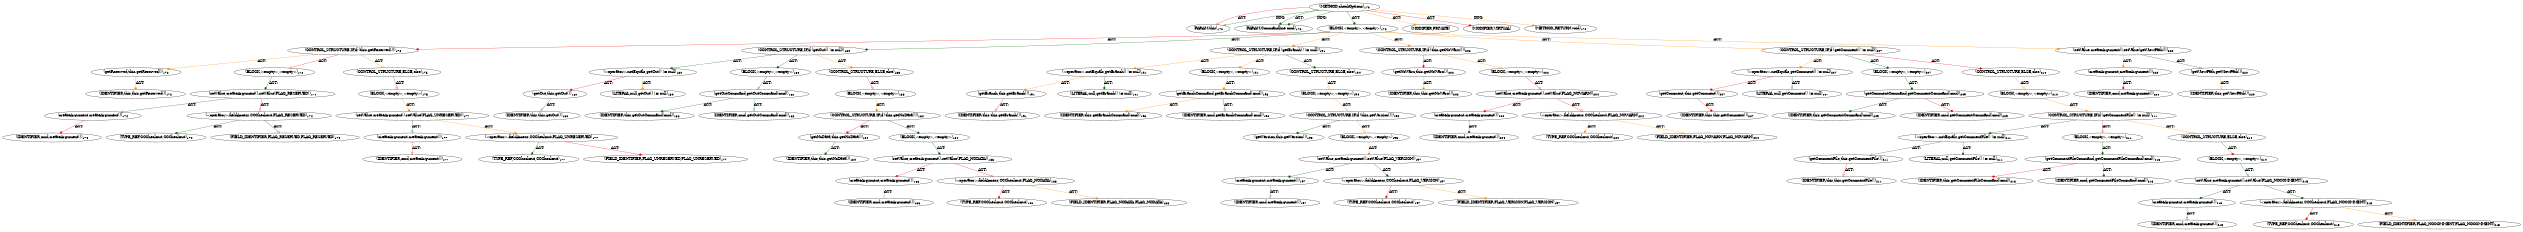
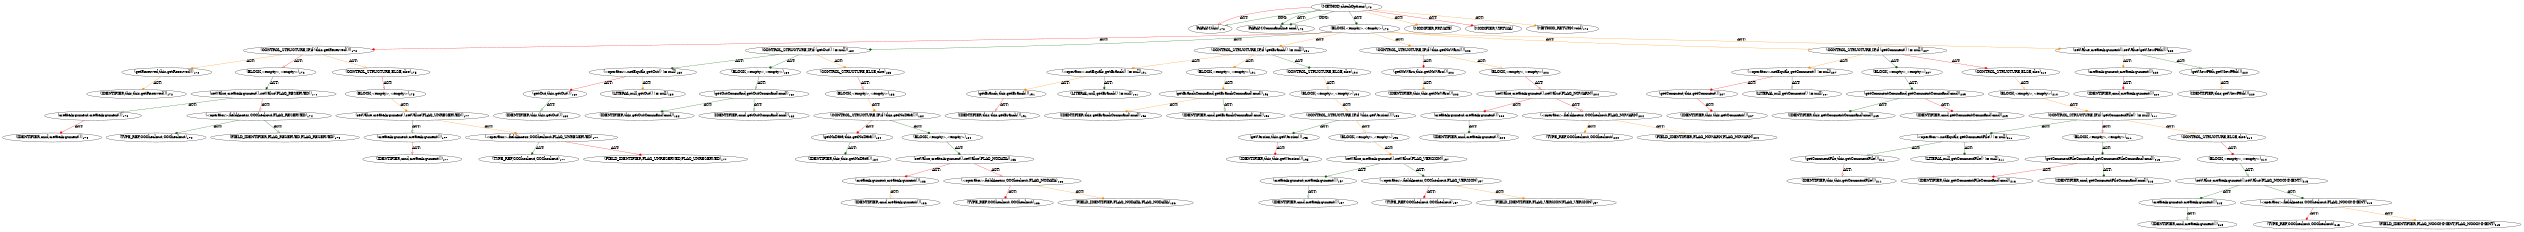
edge "(METHOD,checkOptions)" -> "(METHOD_RETURN,void)": label "DDG: " -> "AST: "
node "(IDENTIFIER,this,this.getVersion())": added
